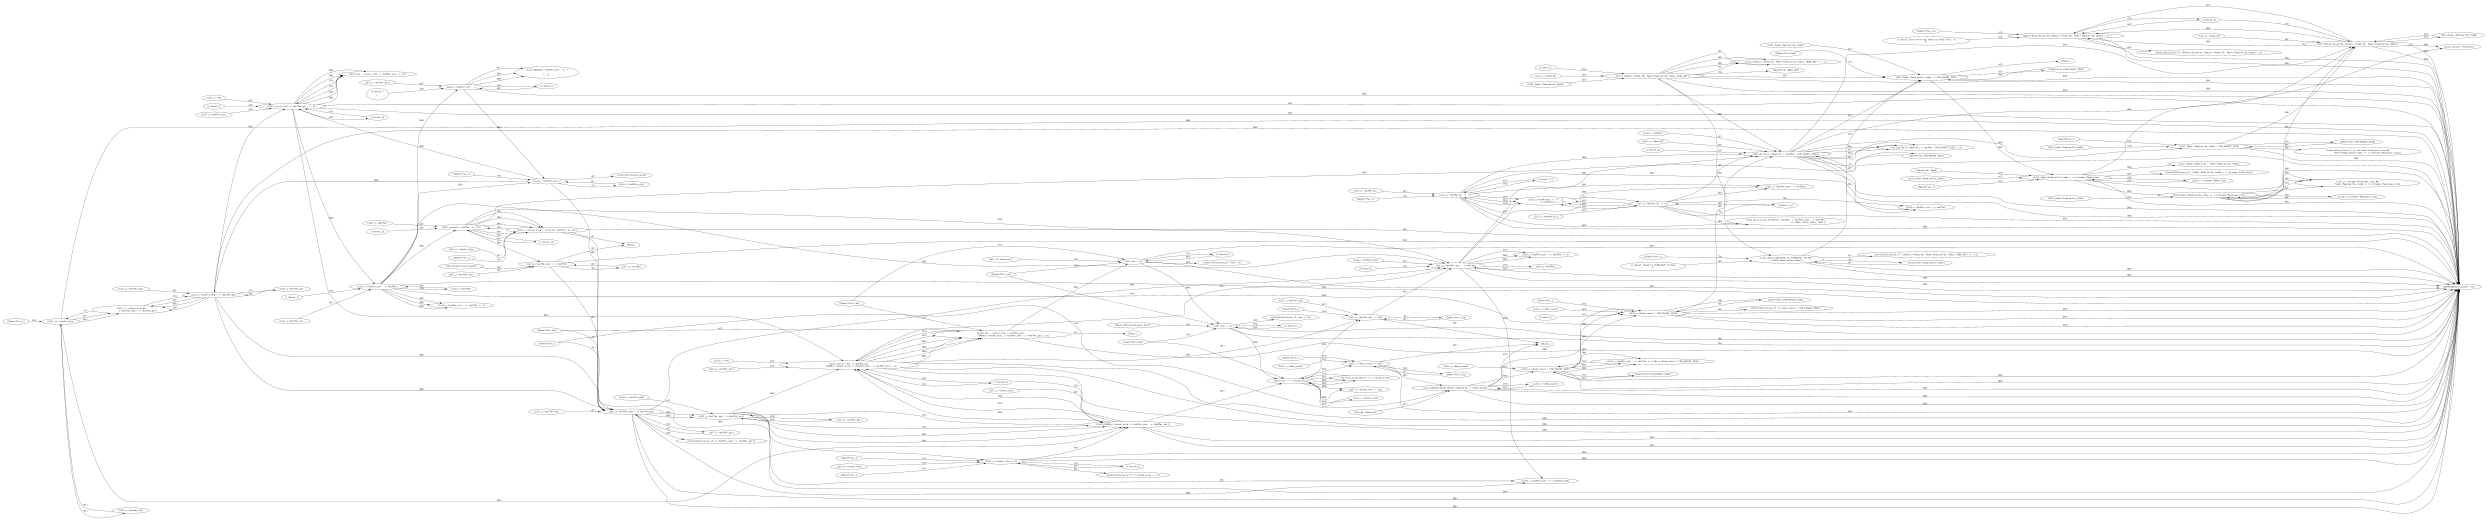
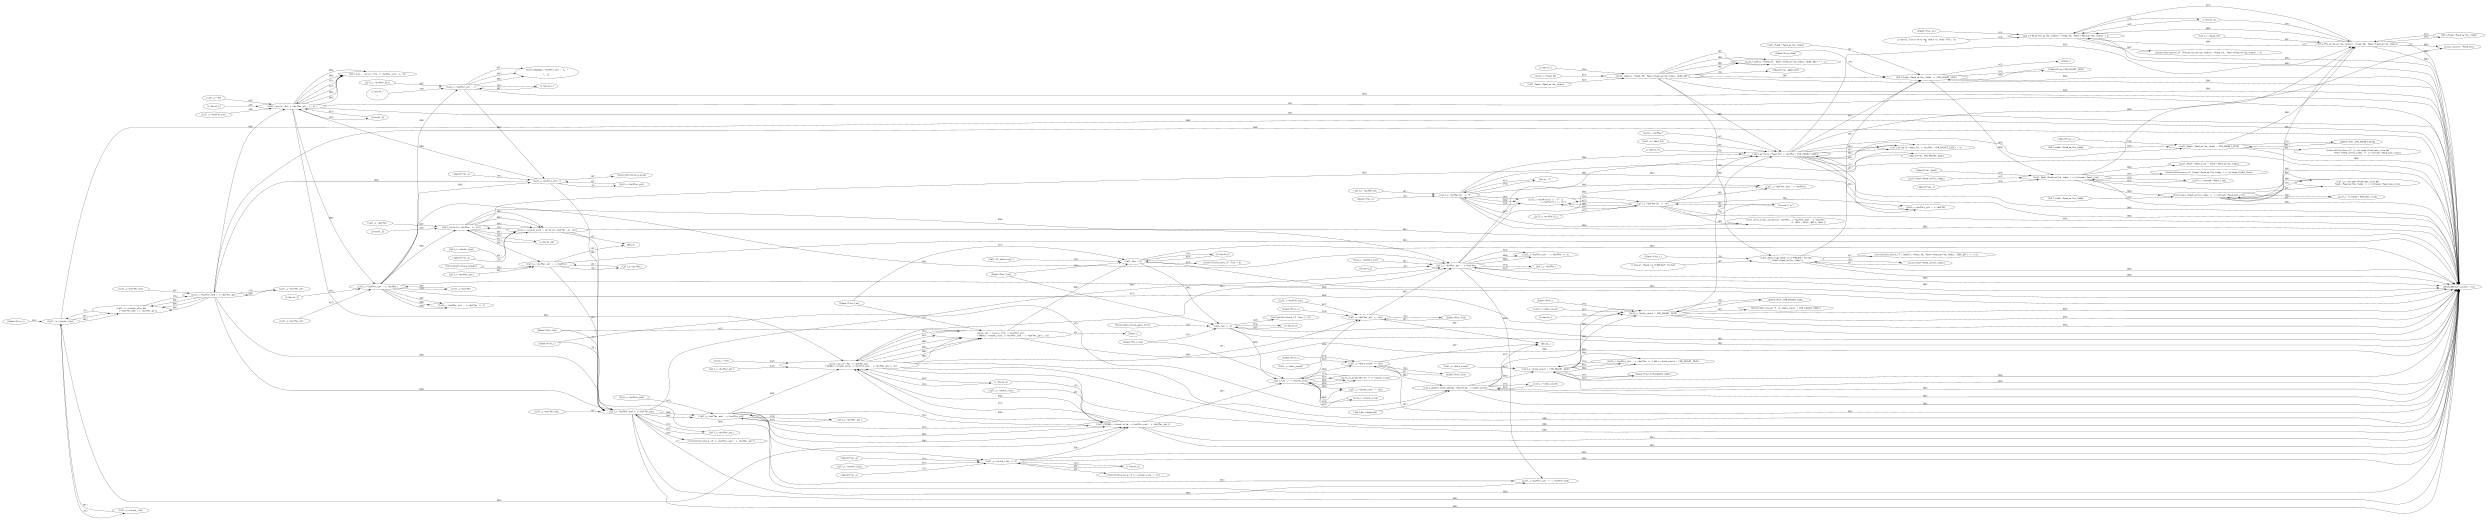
node "(Literal,'f')": label "(Literal,'f')" -> "(Error,'f')"
